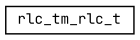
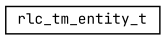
node "rlc_tm_rlc_t": label "rlc_tm_rlc_t" -> "rlc_tm_entity_t"
